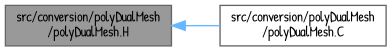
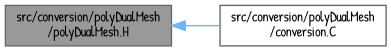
node "src/conversion/polyDualMesh /polyDualMesh.C": label "src/conversion/polyDualMesh /polyDualMesh.C" -> "src/conversion/polyDualMesh /conversion.C"
